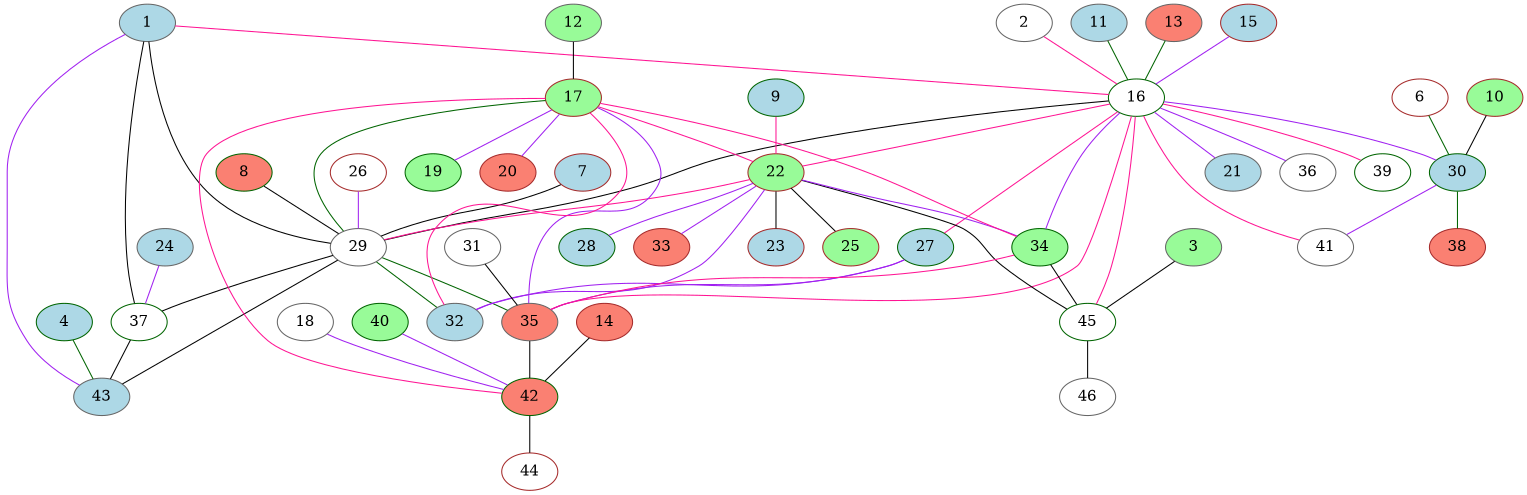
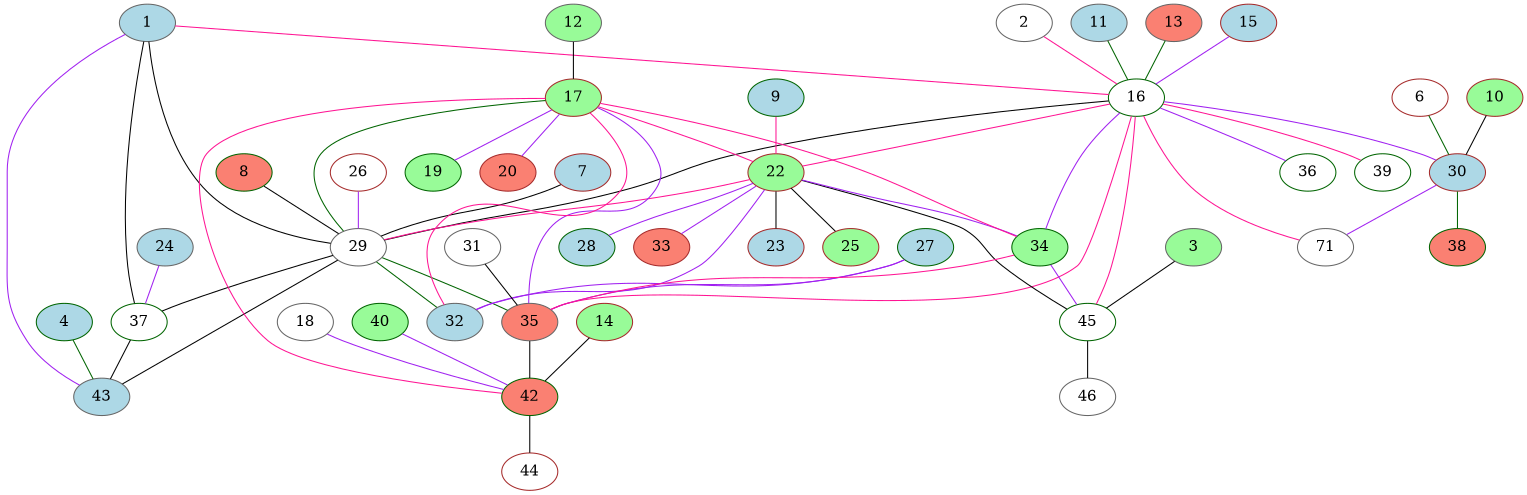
edge "16" -- "27": removed
node "21": removed
node "36": color gray40 -> darkgreen
node "30": color darkgreen -> brown
node "41": label "41" -> "71"
node "38": color brown -> darkgreen
edge "34" -- "45": color black -> purple
node "14": fillcolor salmon -> palegreen
